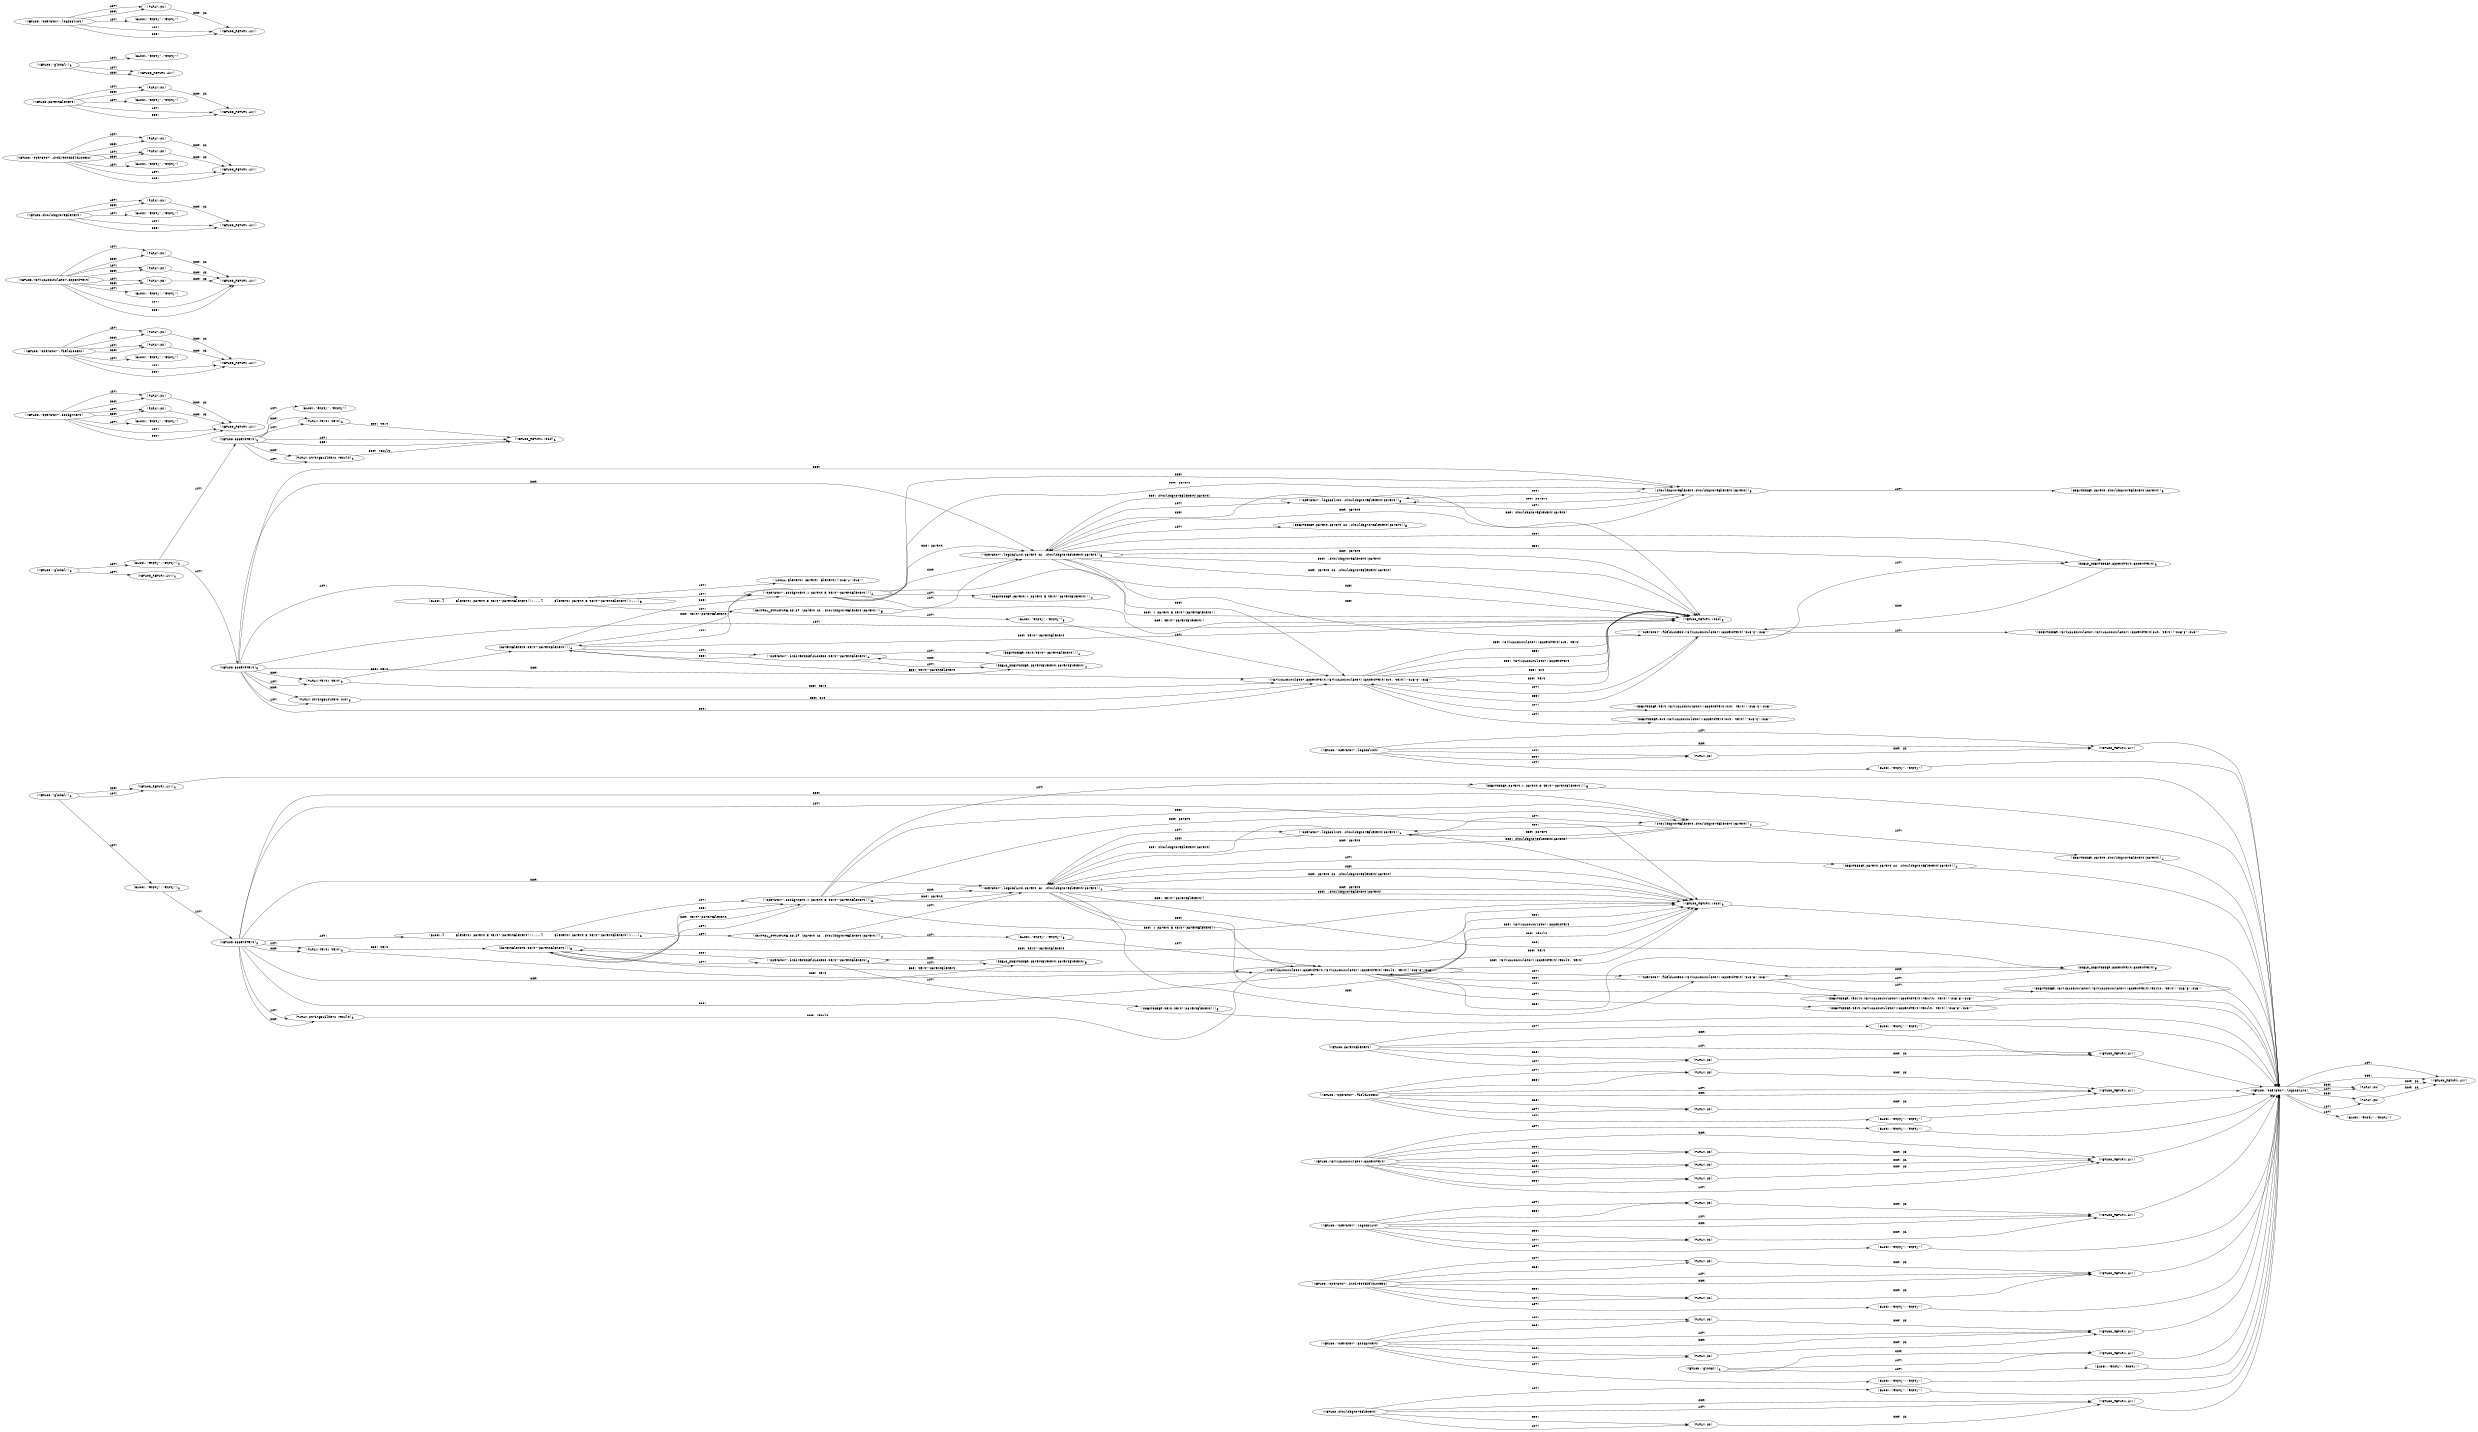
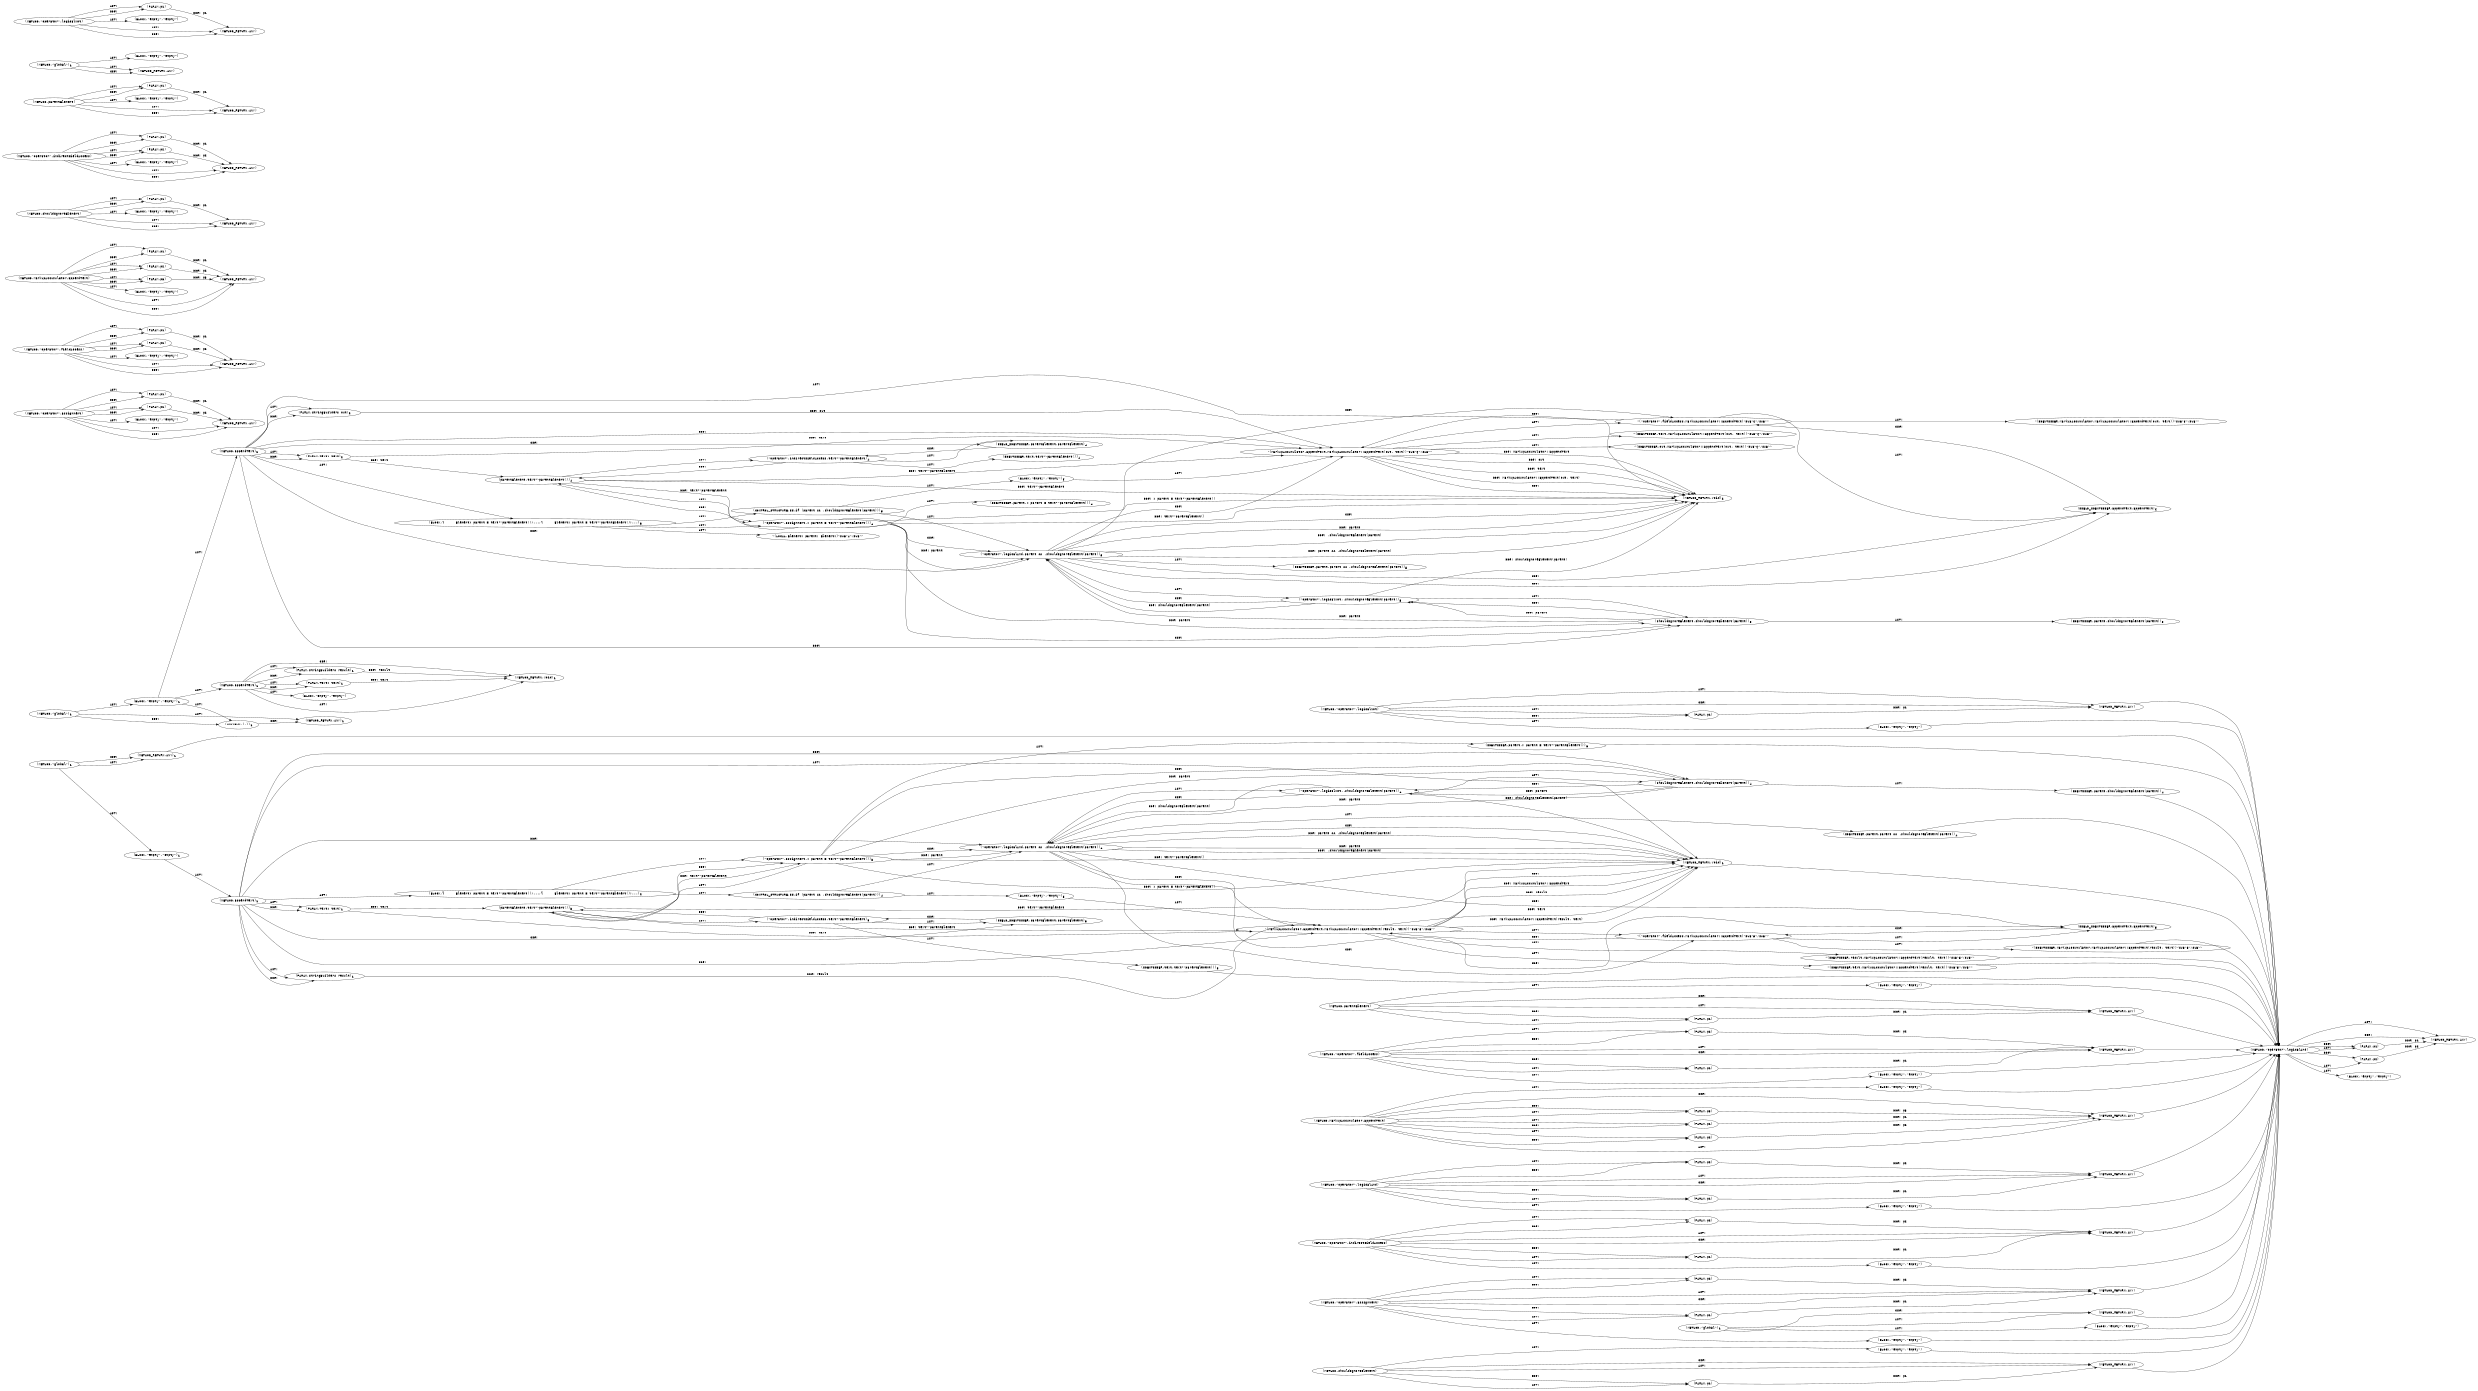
node "(UNKNOWN,),))": added
